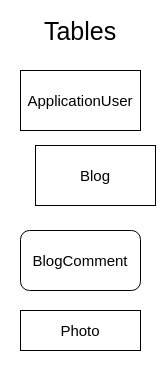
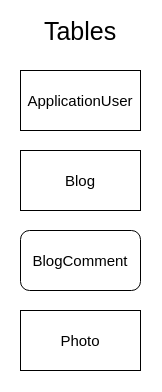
node "Blog": moved (96, 176) -> (81, 181)
node "Photo": size 120x40 -> 120x60
